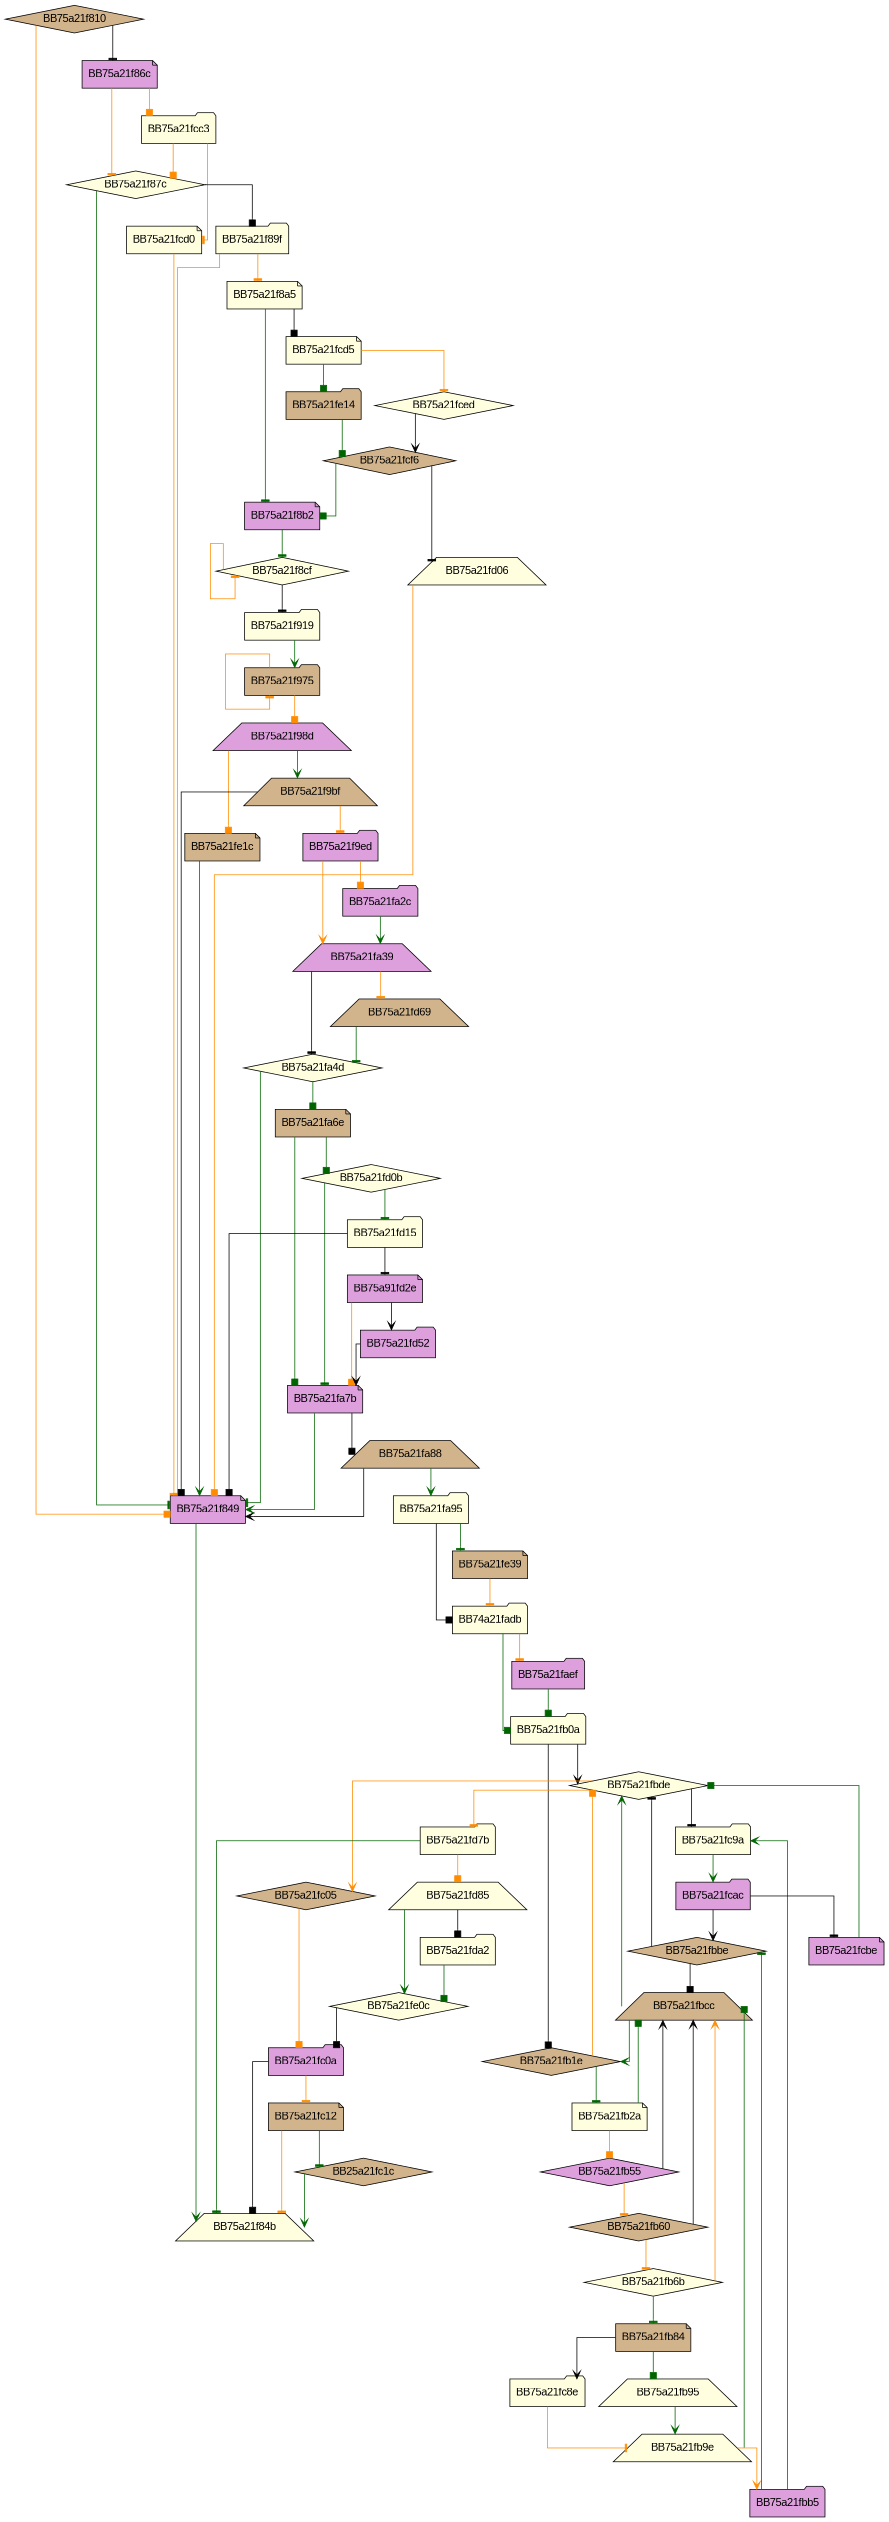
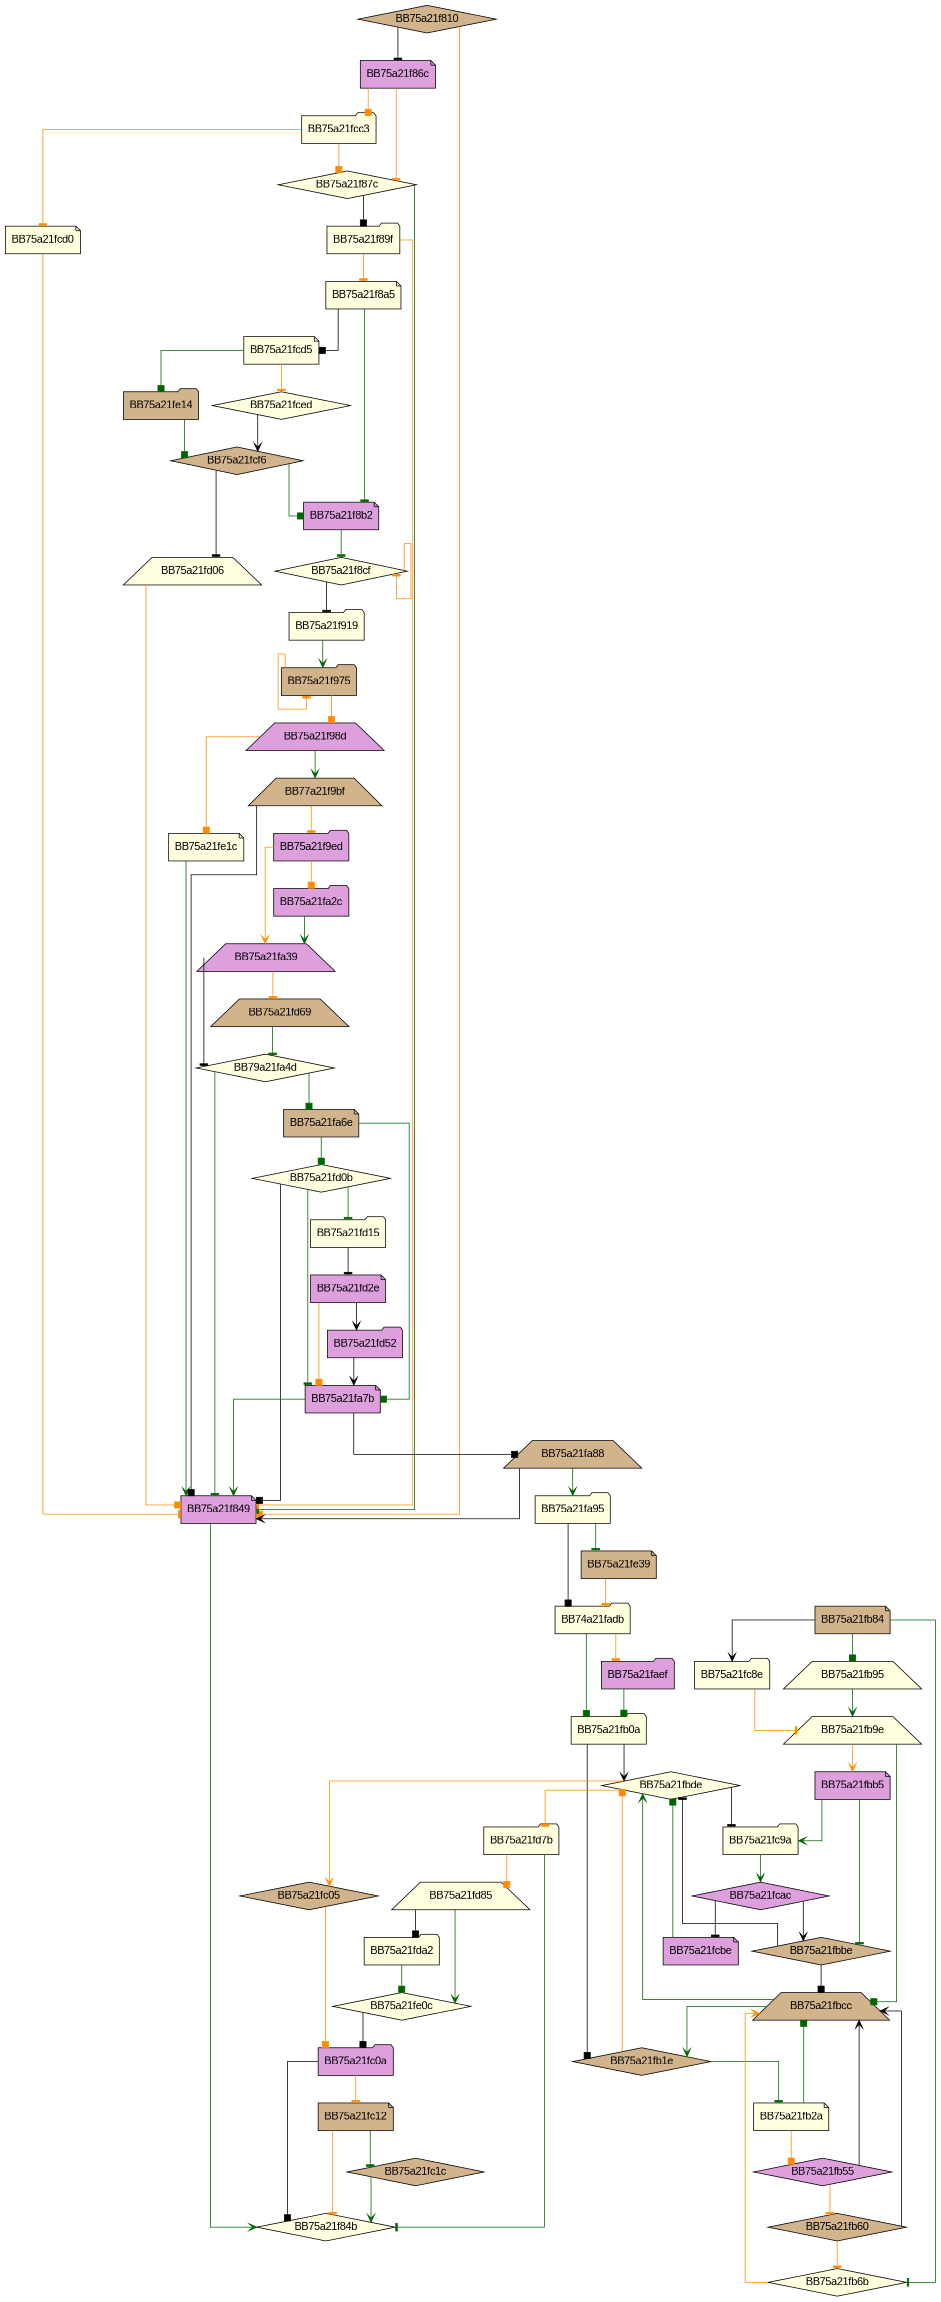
node "BB75a21f9bf": label "BB75a21f9bf" -> "BB77a21f9bf"
node "BB75a21fe1c": fillcolor tan -> lightyellow
node "BB75a21fa4d": label "BB75a21fa4d" -> "BB79a21fa4d"
node "BB75a91fd2e": label "BB75a91fd2e" -> "BB75a21fd2e"
edge "BB75a21fd15" -> "BB75a21f849": now "BB75a21fd0b" -> "BB75a21f849"
node "BB75a21fcac": shape folder -> diamond
node "BB25a21fc1c": label "BB25a21fc1c" -> "BB75a21fc1c"
node "BB75a21f84b": shape trapezium -> diamond
edge "BB75a21fb6b" -> "BB75a21fb84": reversed
node "BB75a21fbb5": shape folder -> note
